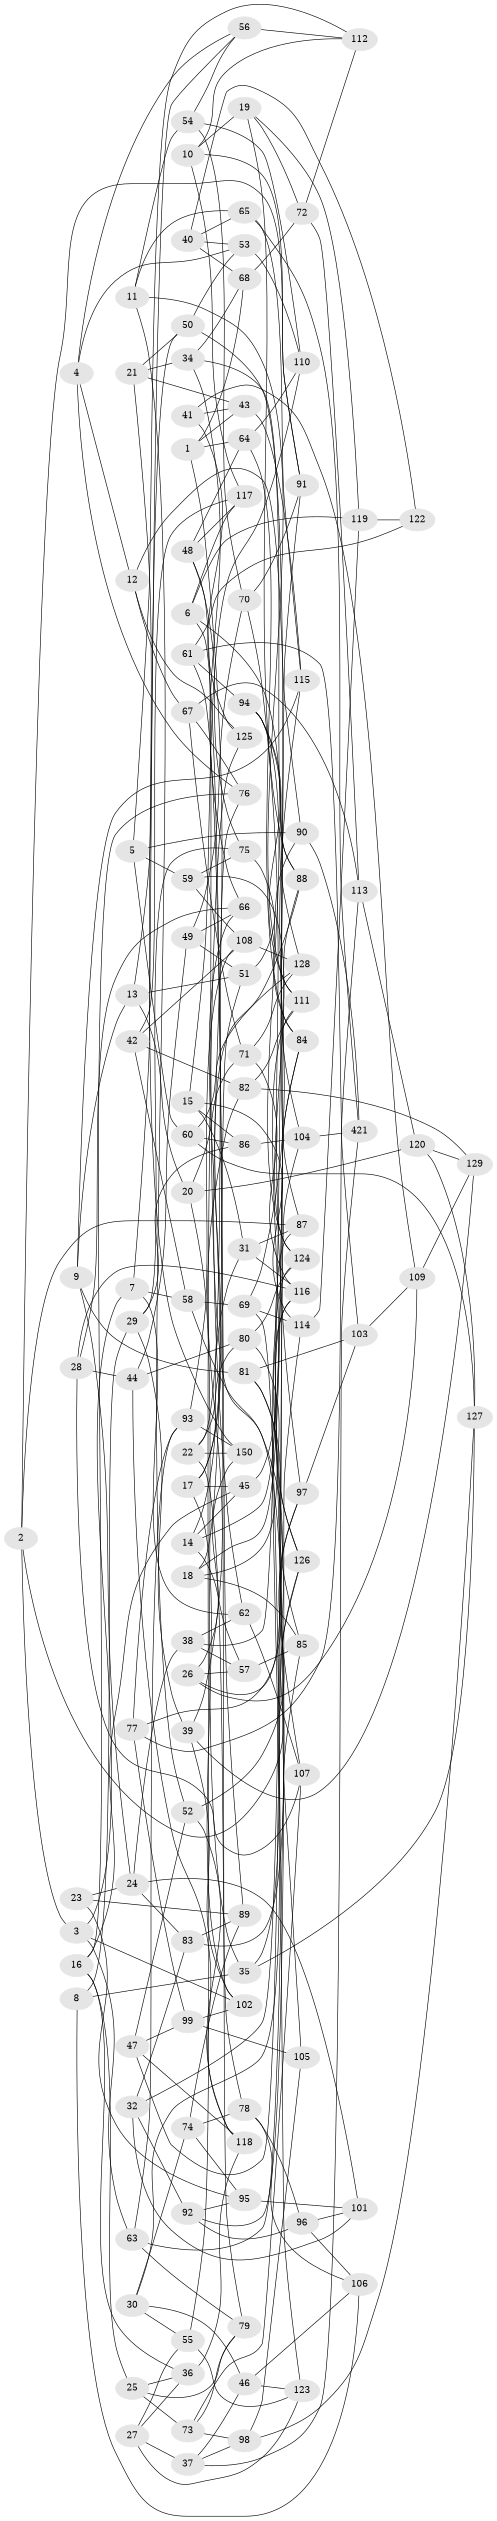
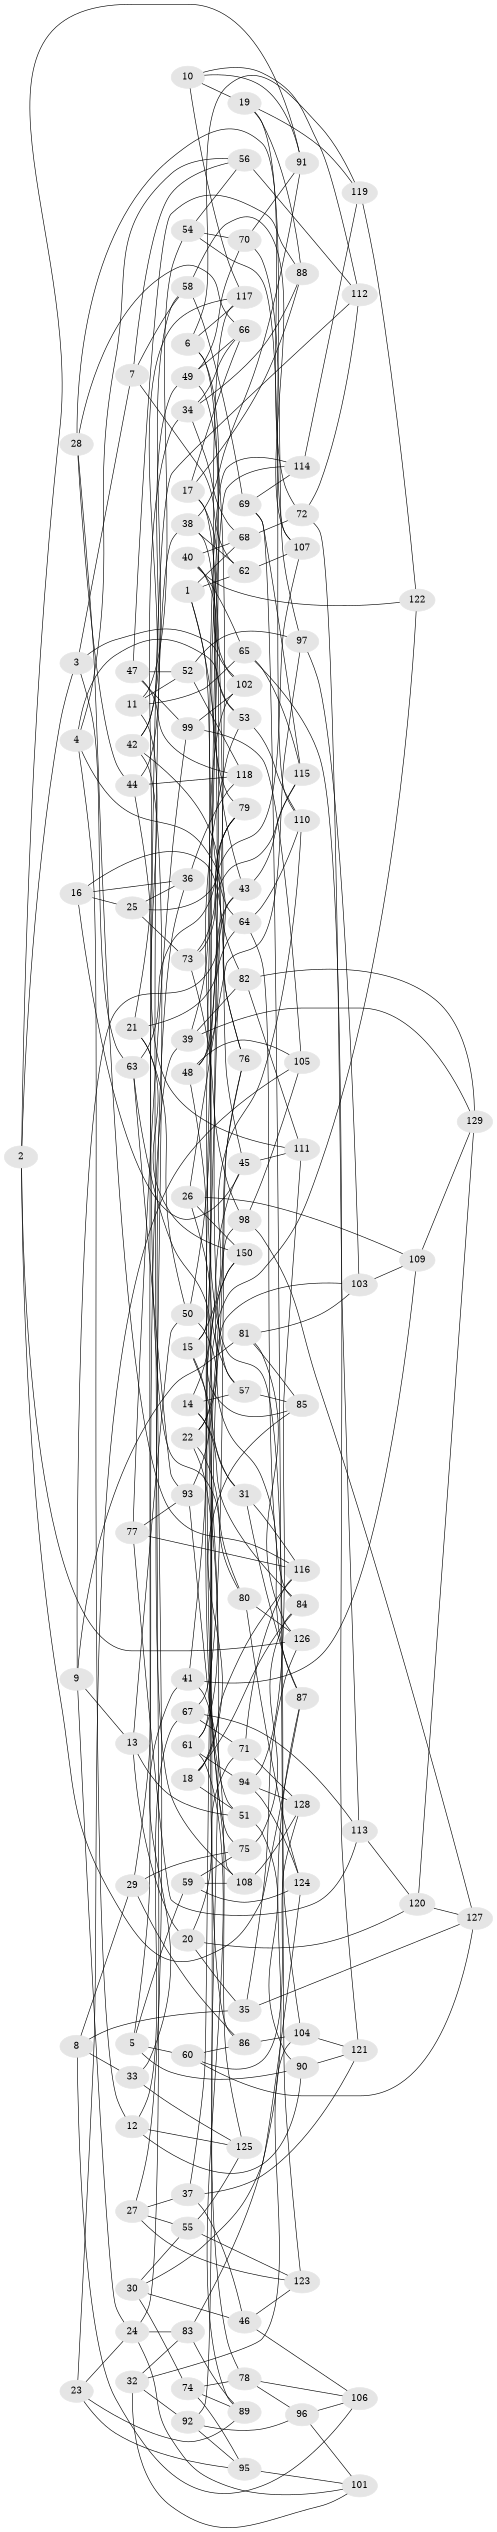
node "421": label "421" -> "121"
edge "105" -- "23": added
node "33": added
